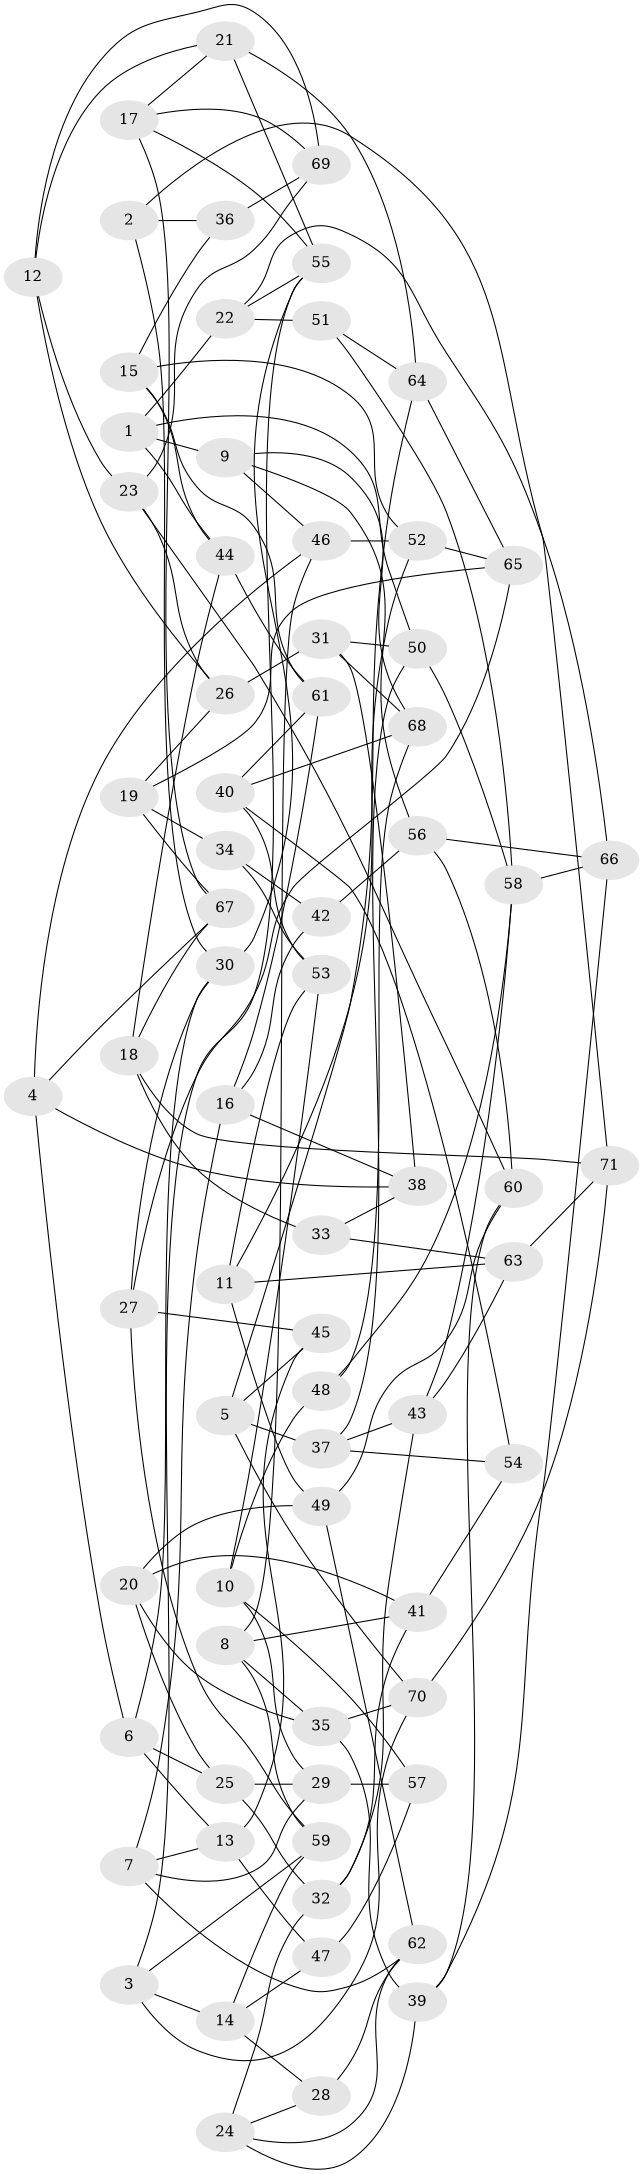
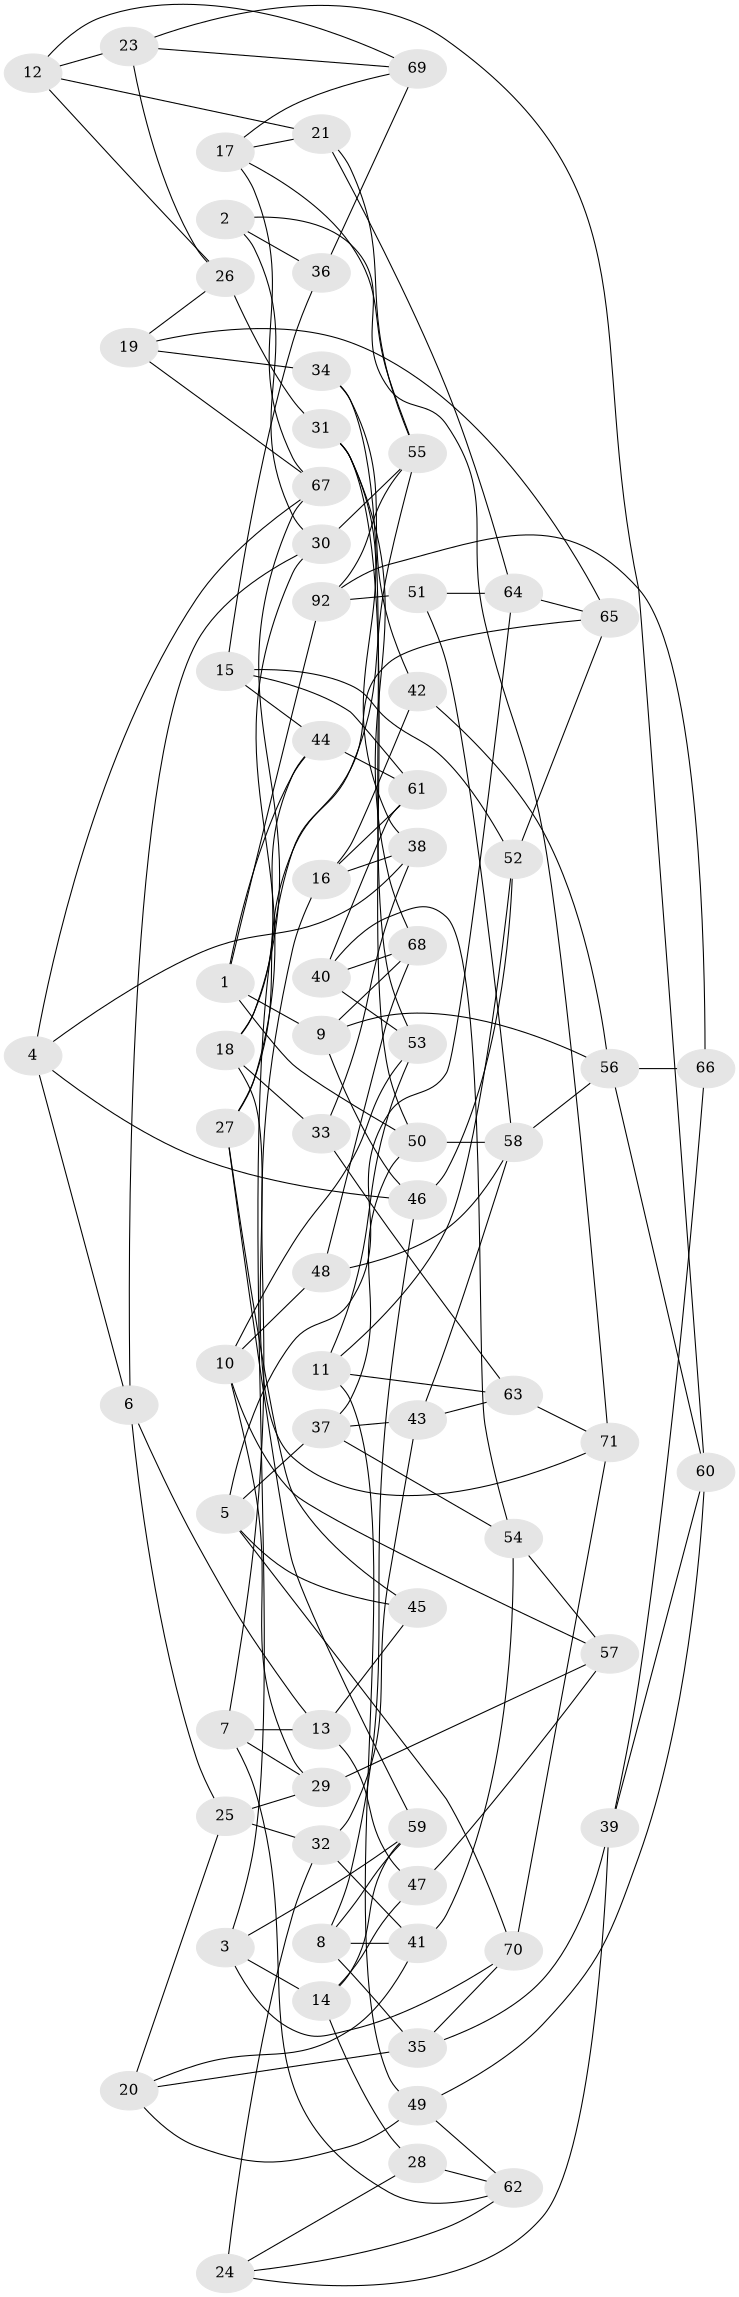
node "22": label "22" -> "92"
edge "66" -- "58": now "56" -- "58"
edge "54" -- "57": added
